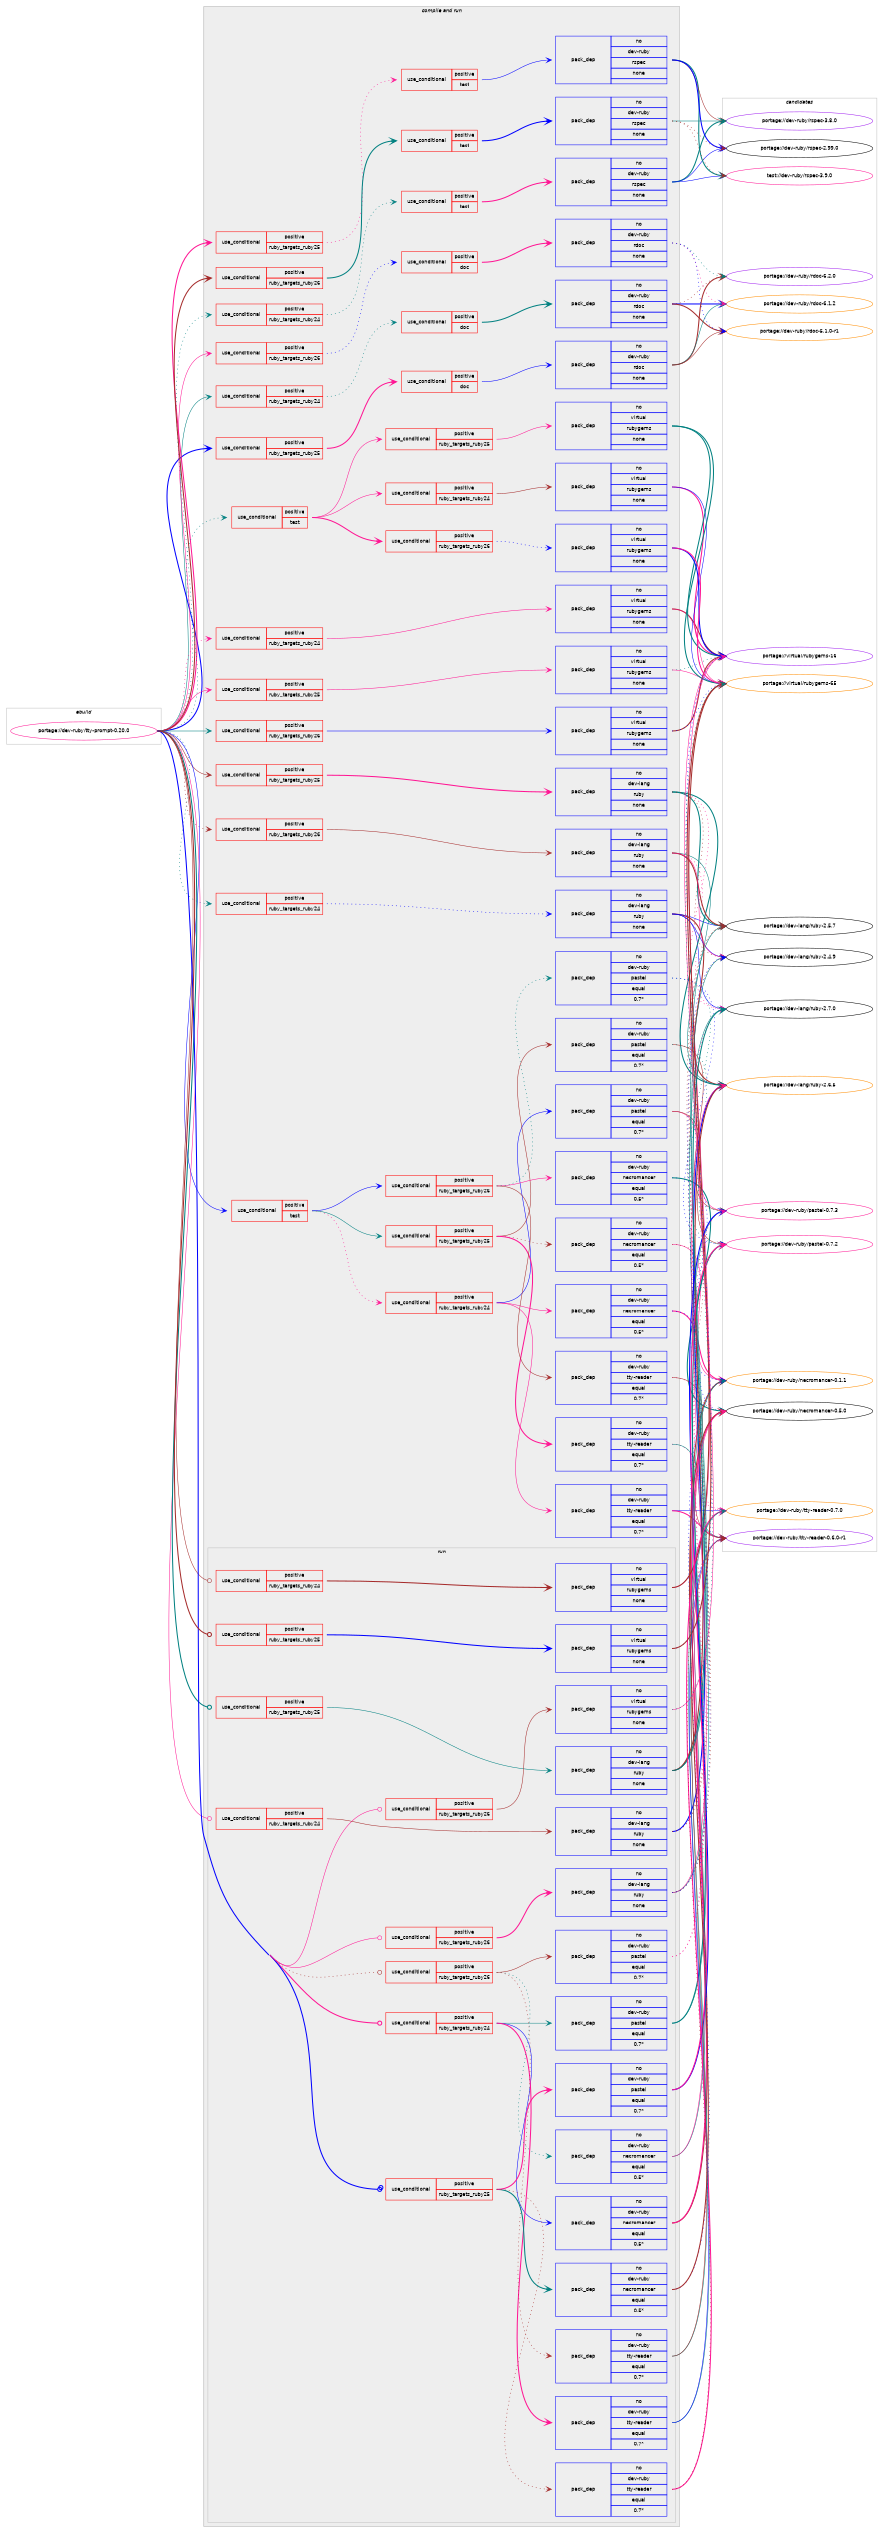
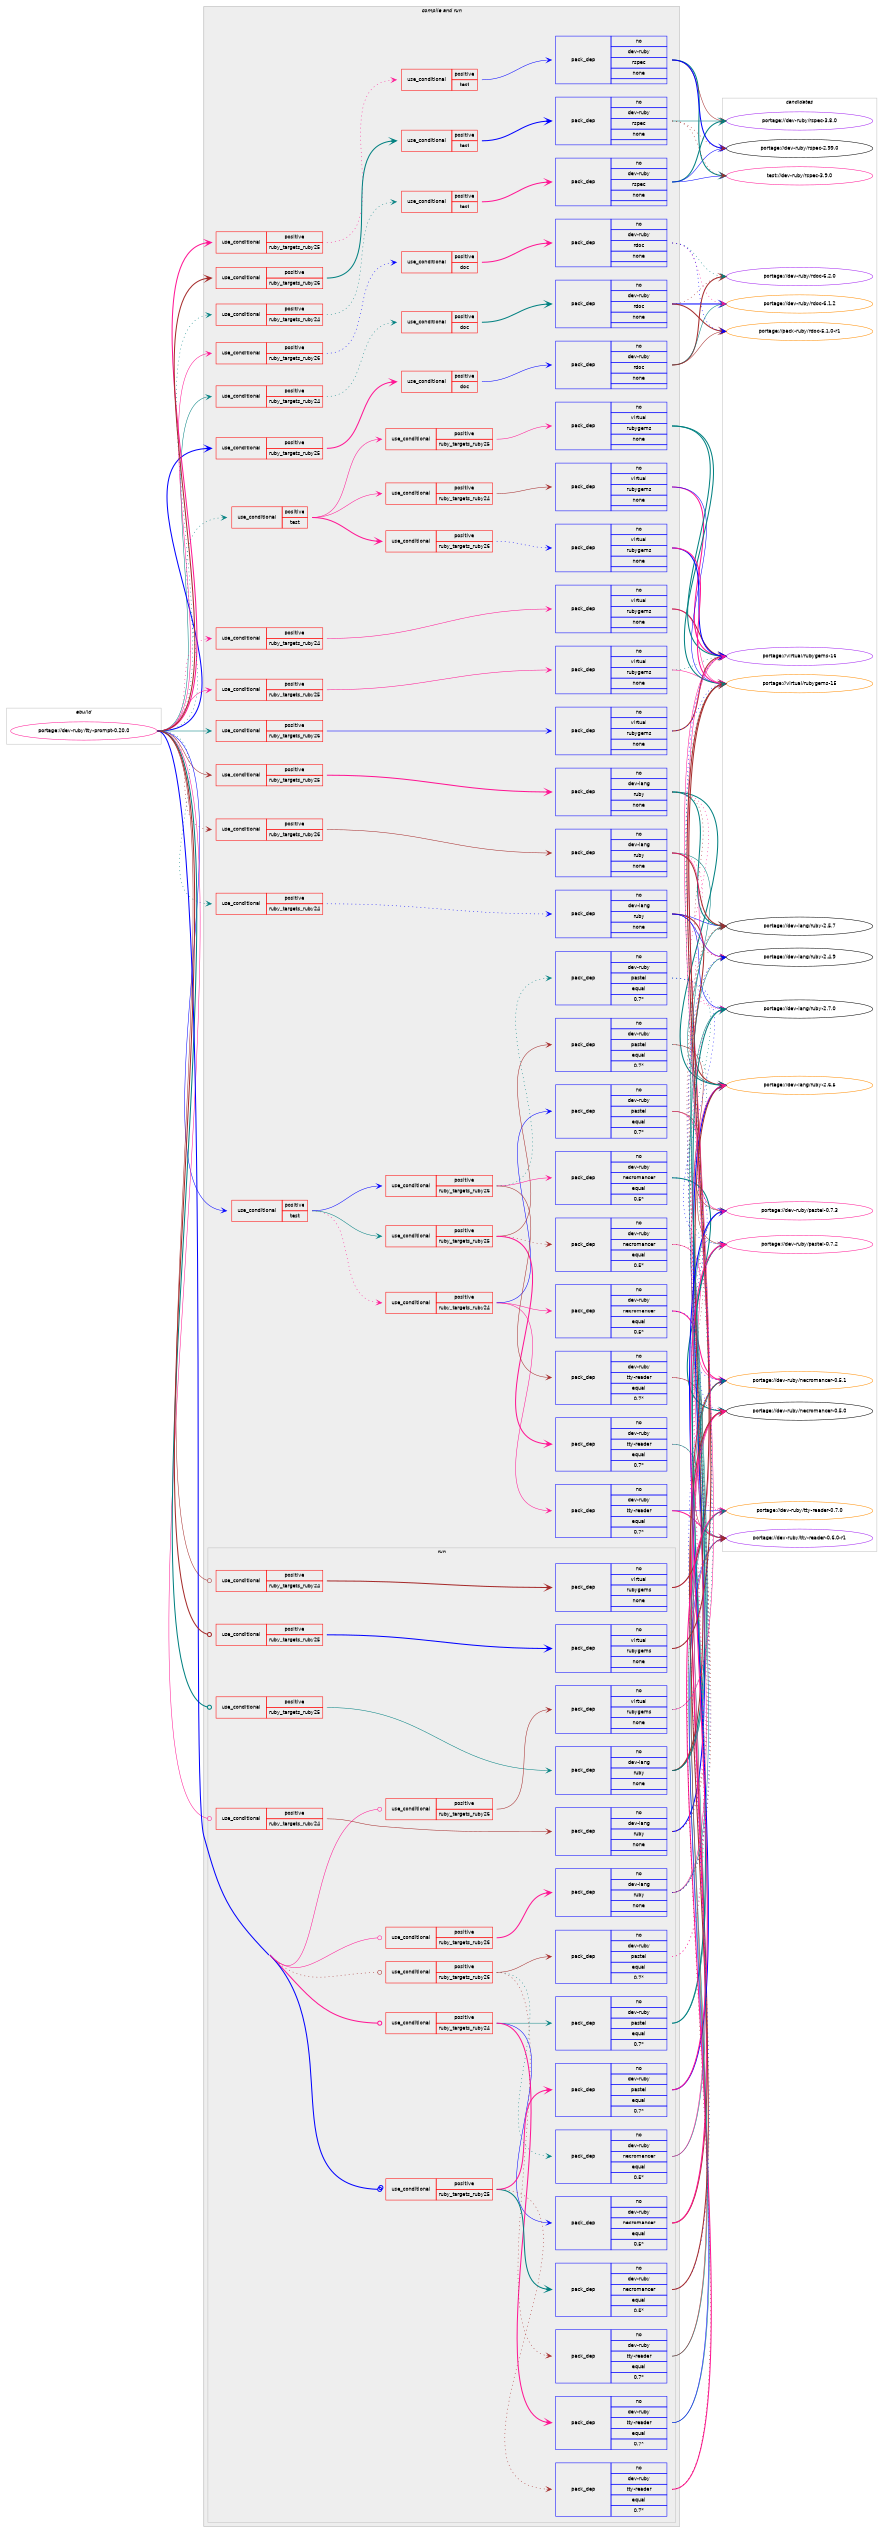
node "portage://dev-ruby/rdoc-5.1.0-r1": label "portage://dev-ruby/rdoc-5.1.0-r1" -> "portage://pack-ruby/rdoc-5.1.0-r1"
node "portage://virtual/rubygems-65": label "portage://virtual/rubygems-65" -> "portage://virtual/rubygems-15"
node "portage://dev-ruby/necromancer-0.1.1": label "portage://dev-ruby/necromancer-0.1.1" -> "portage://dev-ruby/necromancer-0.5.1"
